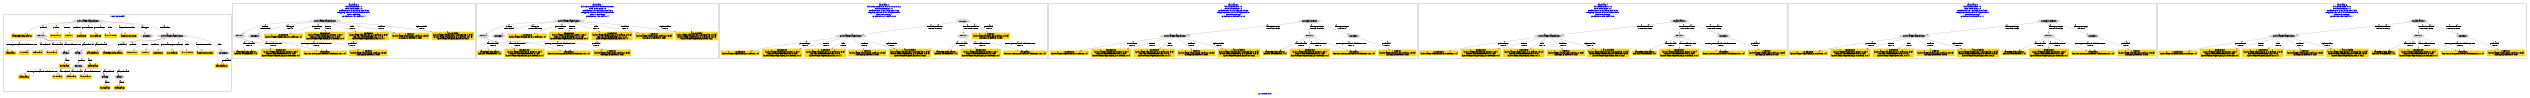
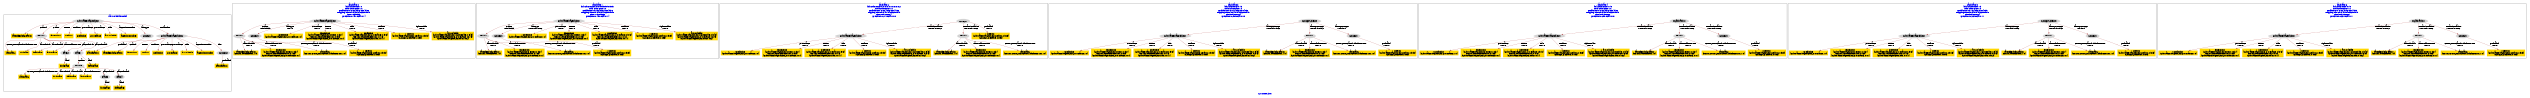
cluster "1-correct model": label "1-correct model" -> "1-artworkTitle model"
node "Person2": label "Person2" -> "Person9"
